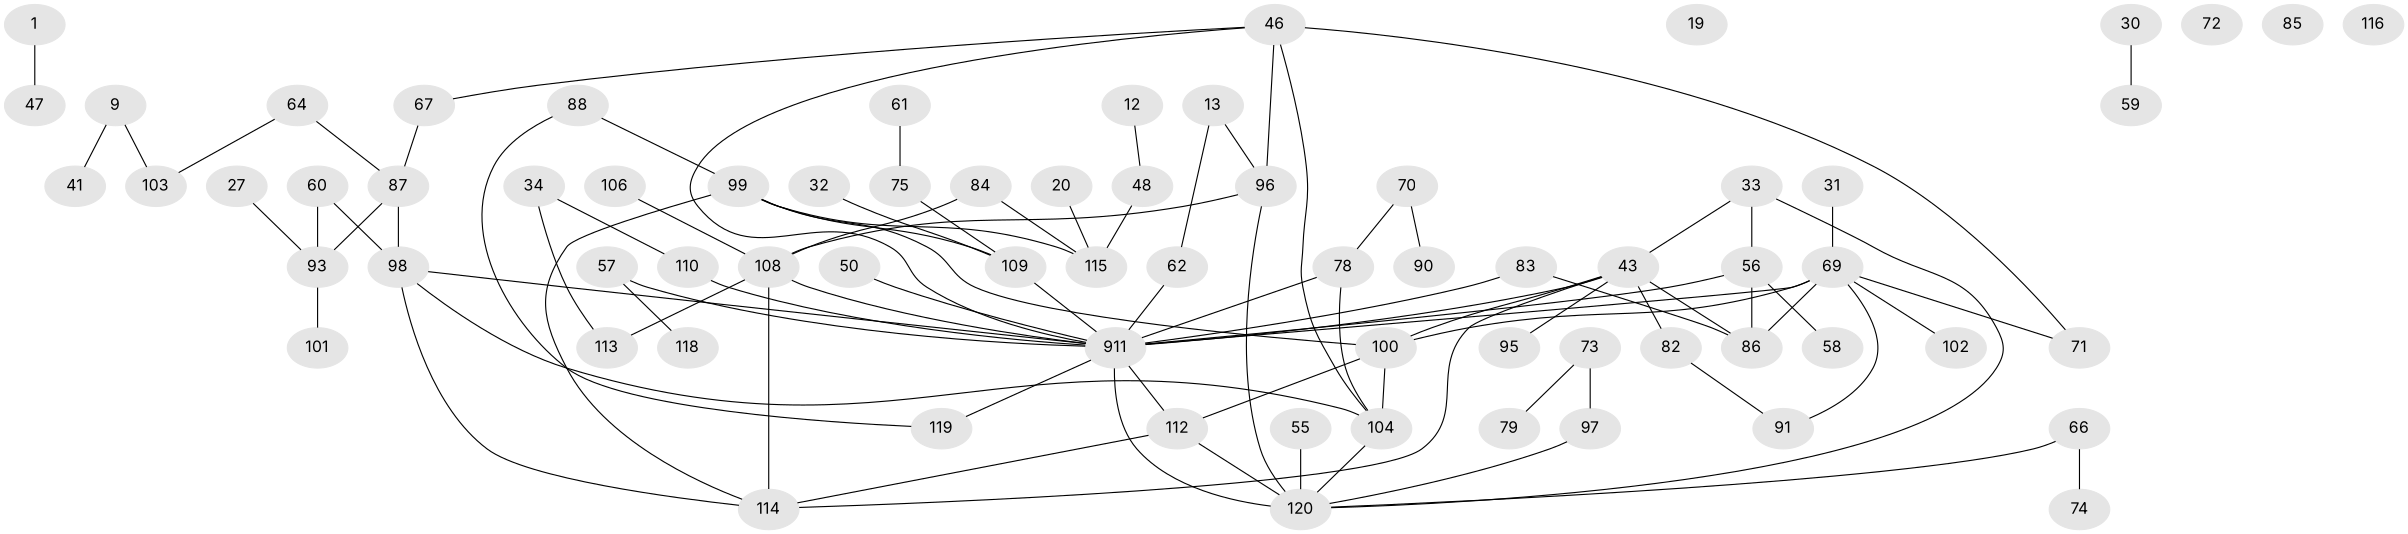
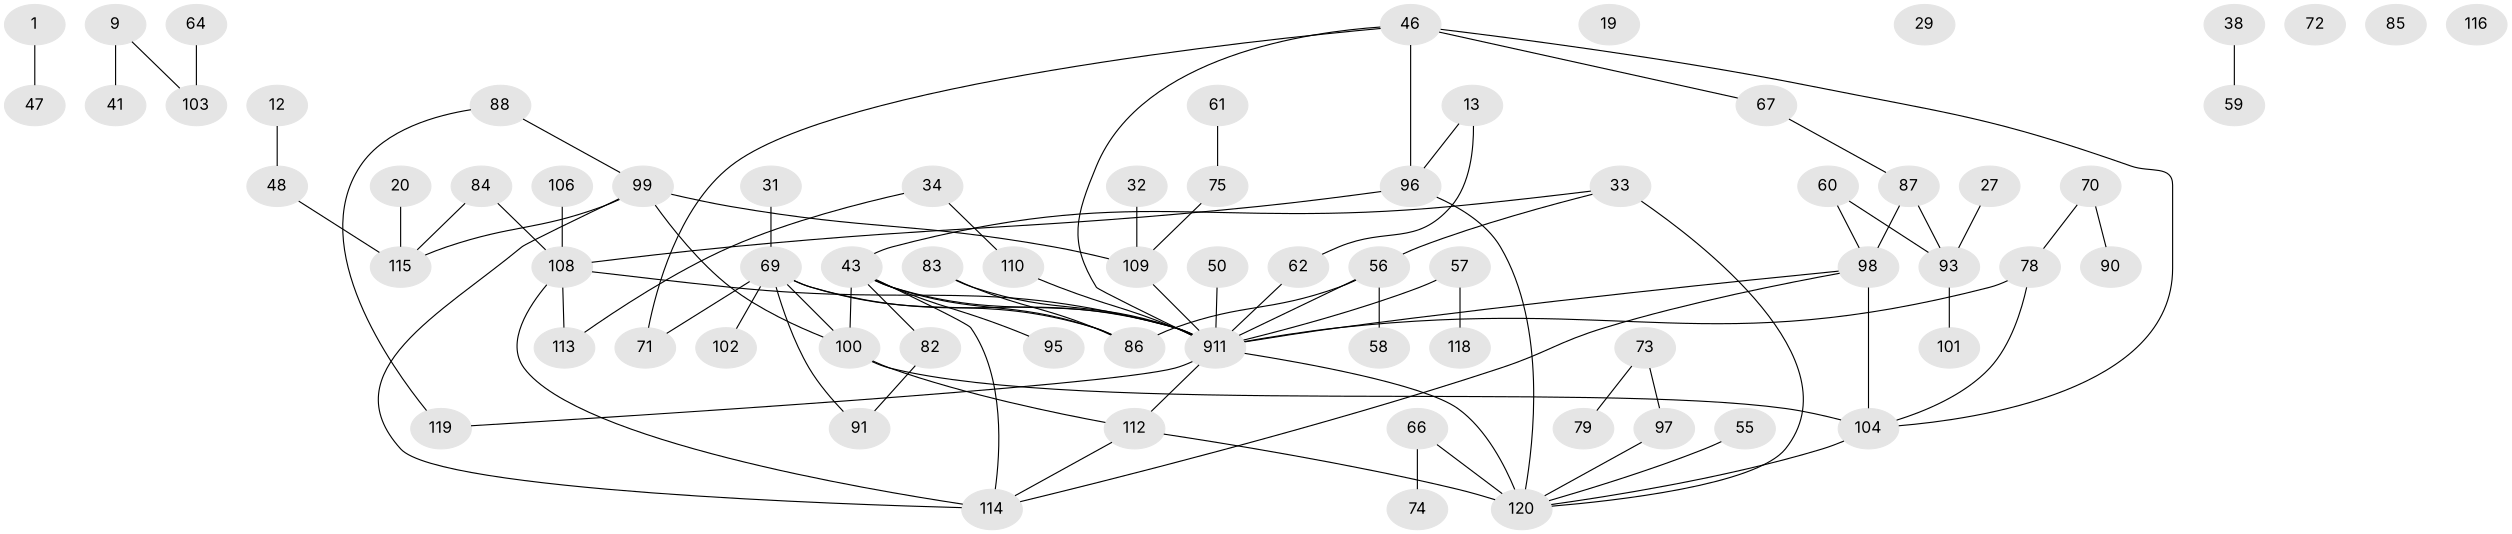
node "29": added
node "30": label "30" -> "38"
edge "64" -- "87": removed
